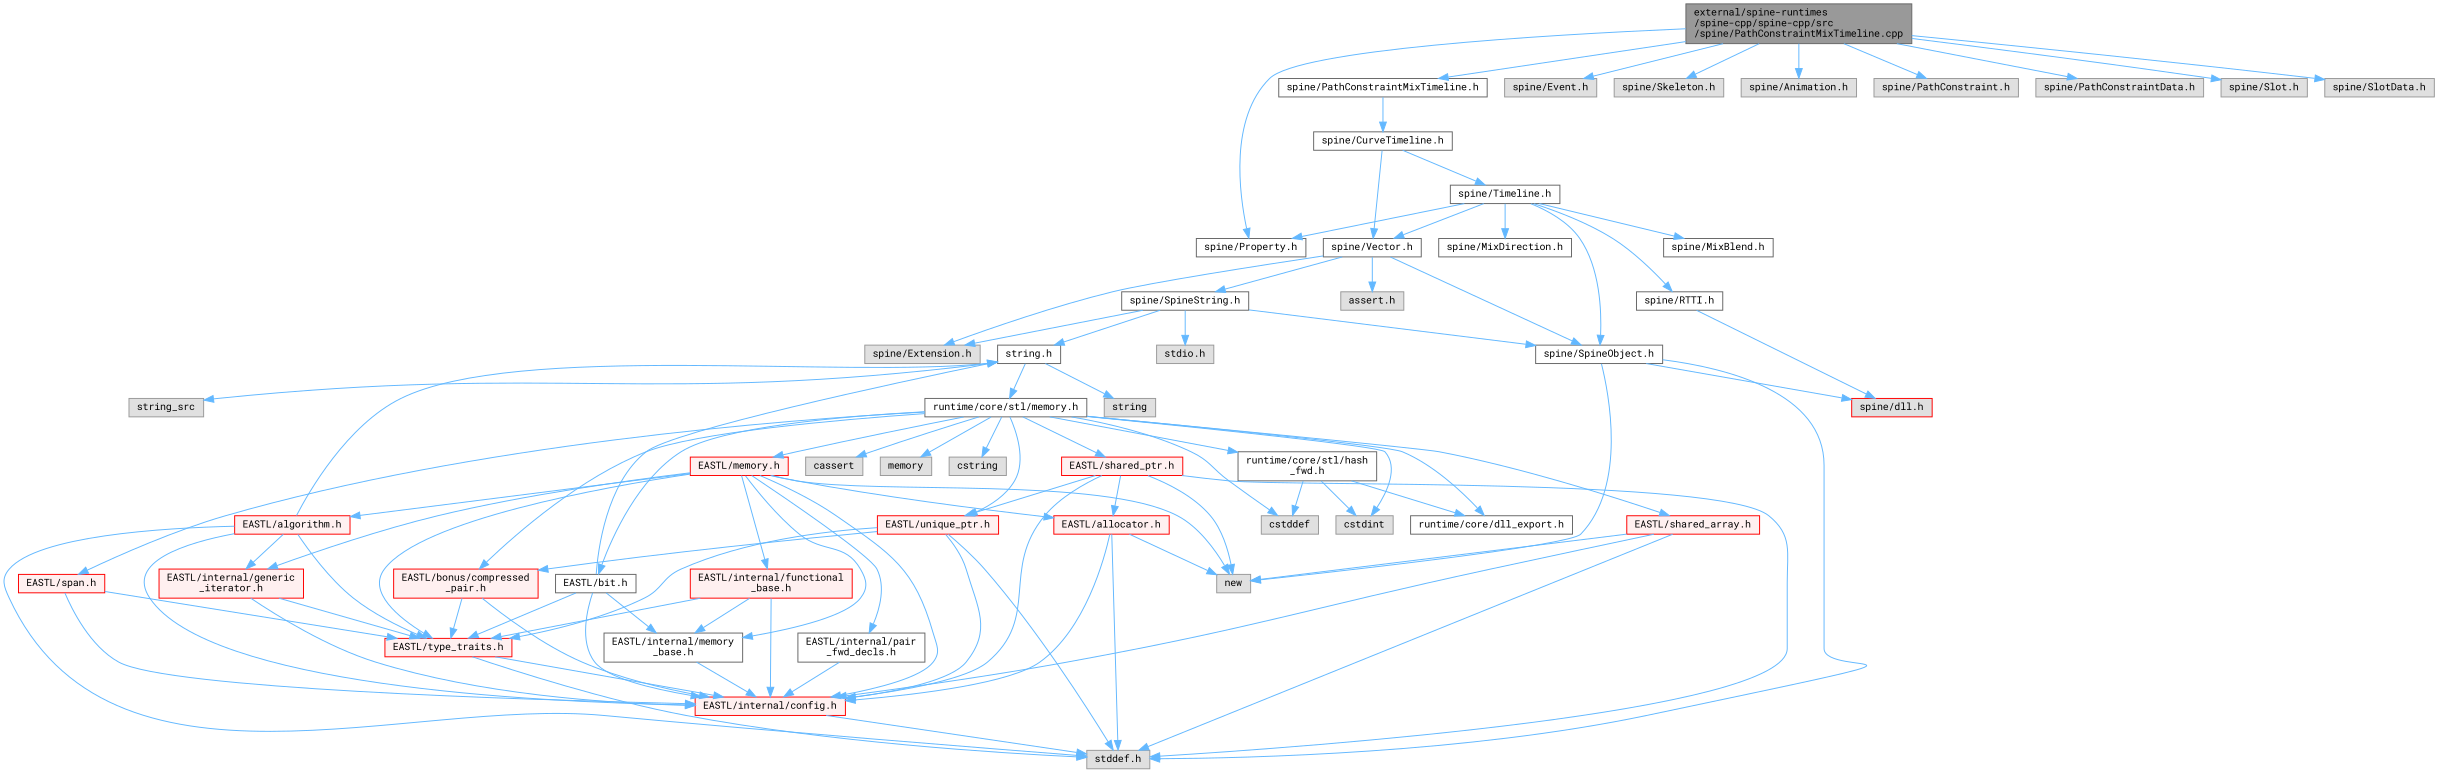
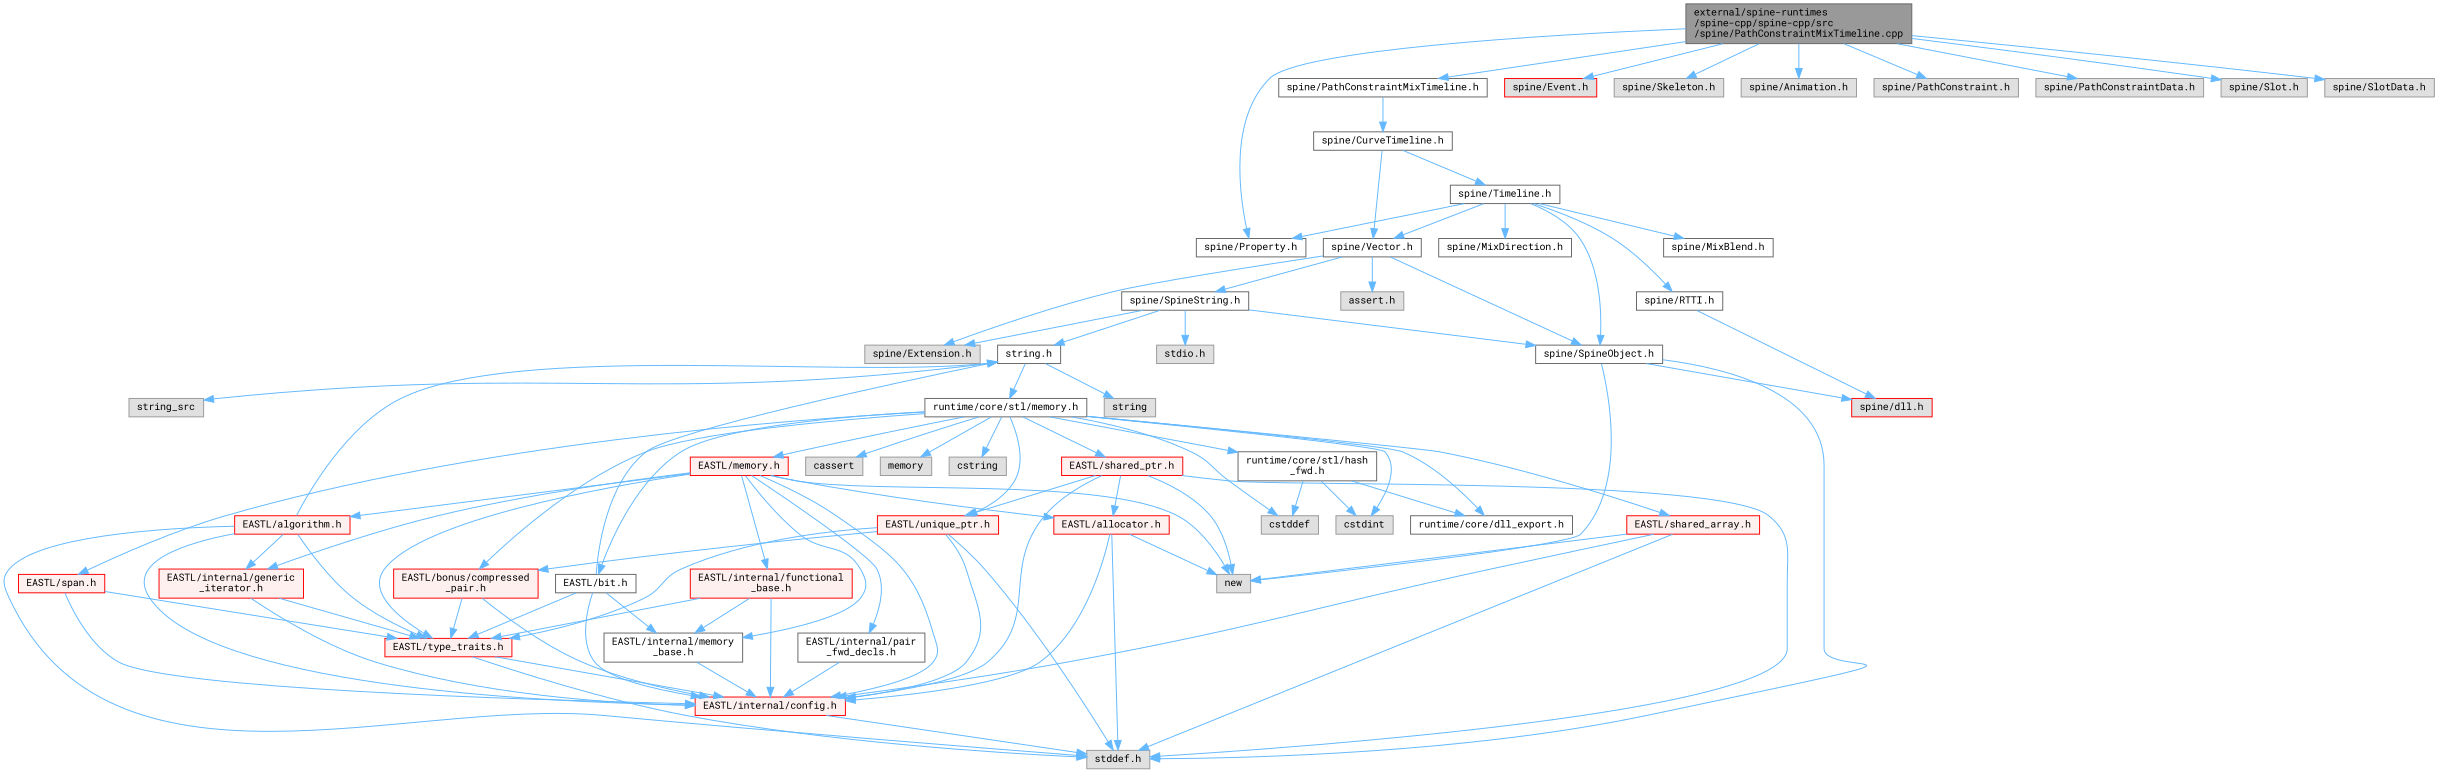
node "spine/Event.h": color grey60 -> red
